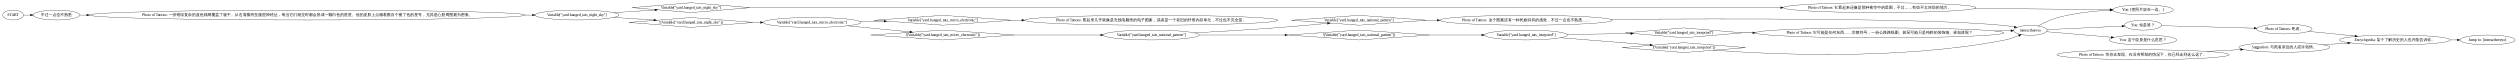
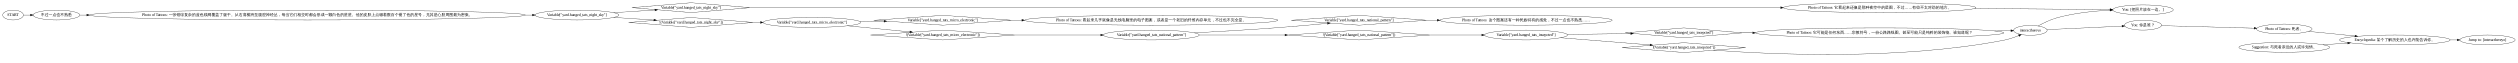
edge "Photo of Tattoos: 这个图案还有一种民族特有的感觉，不过一点也不熟悉……" -> "interacthereyo": removed
node "You: 这个纹身是什么意思？": removed
node "Photo of Tattoos: 等你去发现。在没有帮助的情况下，你已经走到这么远了。": removed
